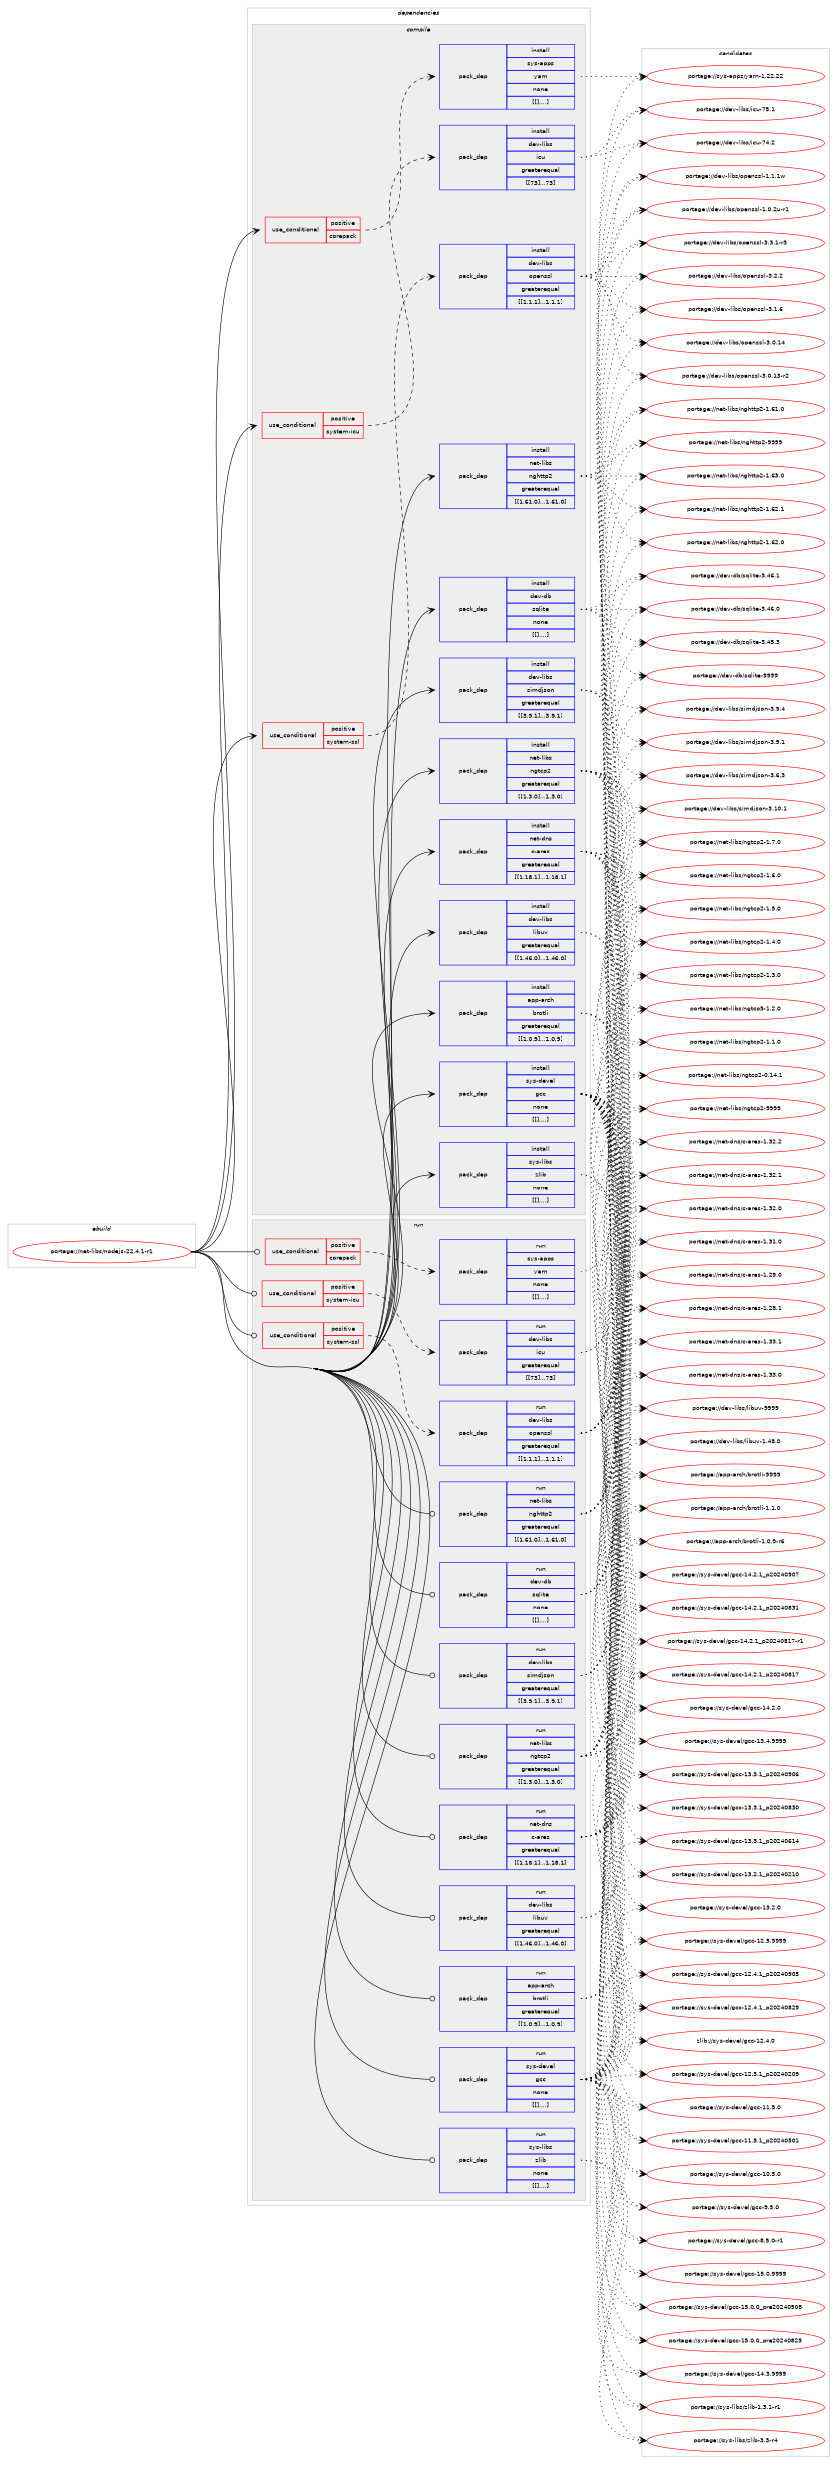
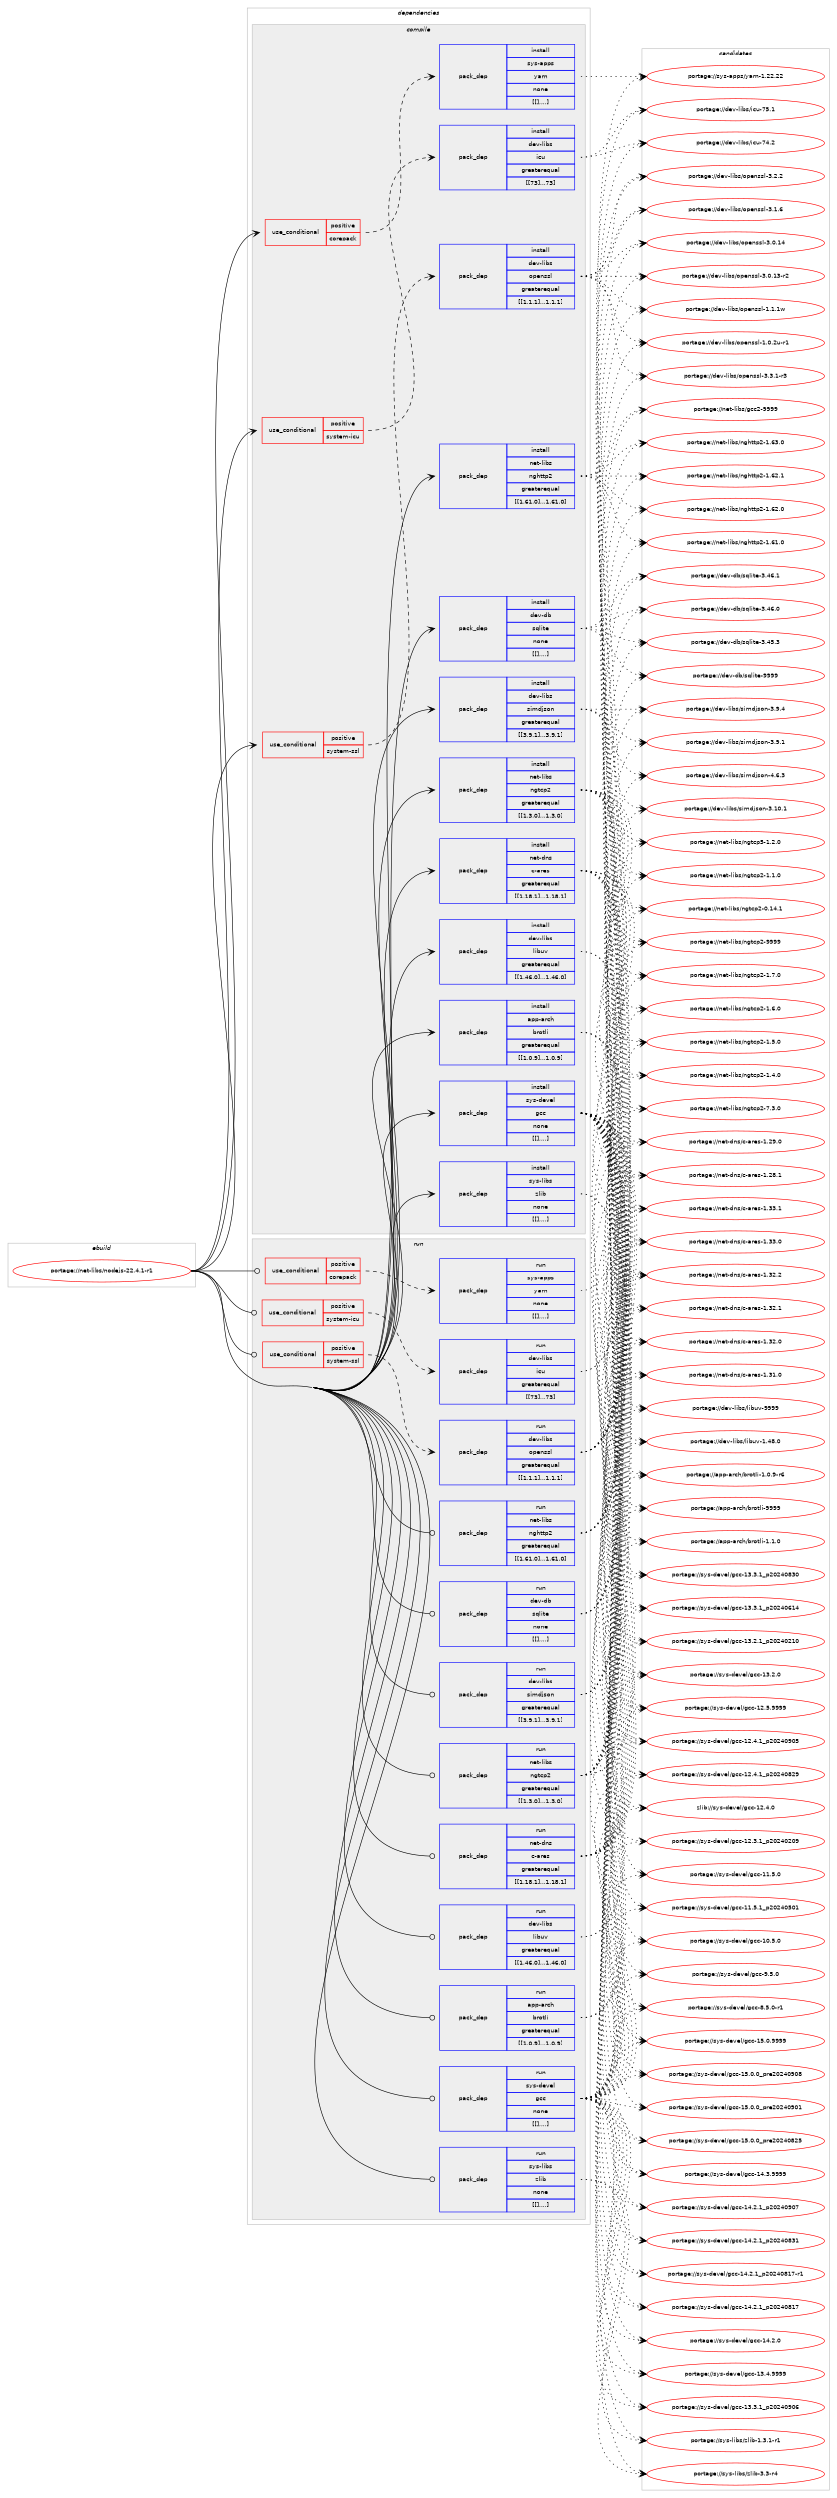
node "portage://net-libs/nghttp2-9999": label "portage://net-libs/nghttp2-9999" -> "portage://net-libs/gcc2-9999"
node "portage://dev-libs/simdjson-3.6.3": label "portage://dev-libs/simdjson-3.6.3" -> "portage://dev-libs/simdjson-4.6.3"
node "portage://net-libs/ngtcp2-1.3.0": label "portage://net-libs/ngtcp2-1.3.0" -> "portage://net-libs/ngtcp2-7.3.0"
node "portage://sys-devel/gcc-15.0.0_pre20240901": added
